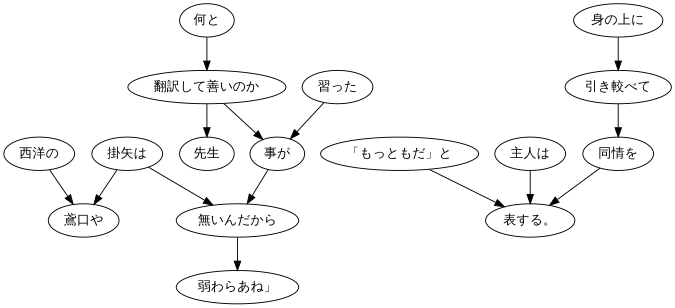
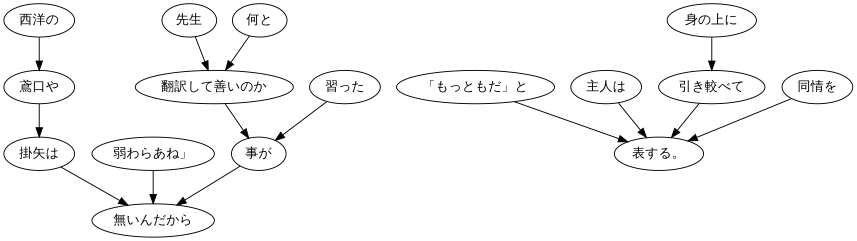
edge "翻訳して善いのか" -> "先生": reversed
edge "引き較べて" -> "同情を": now "引き較べて" -> "表する。"
edge "掛矢は" -> "鳶口や": reversed
edge "無いんだから" -> "弱わらあね」": reversed
